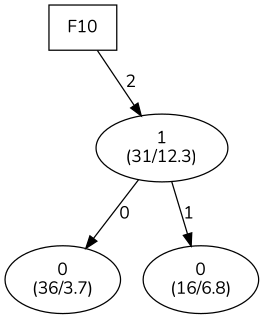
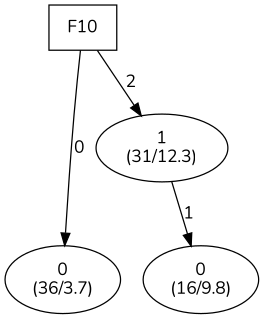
edge "1 (31/12.3)" -> "0 (36/3.7)": now "F10" -> "0 (36/3.7)"
node "0 (16/6.8)": label "0 (16/6.8)" -> "0 (16/9.8)"
